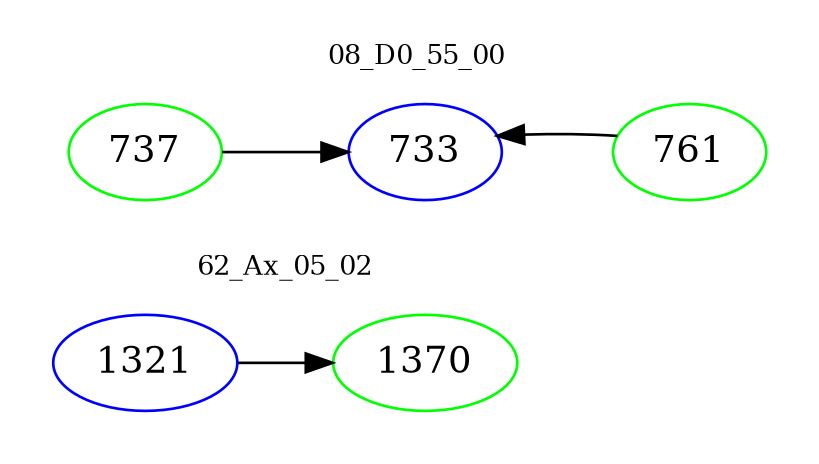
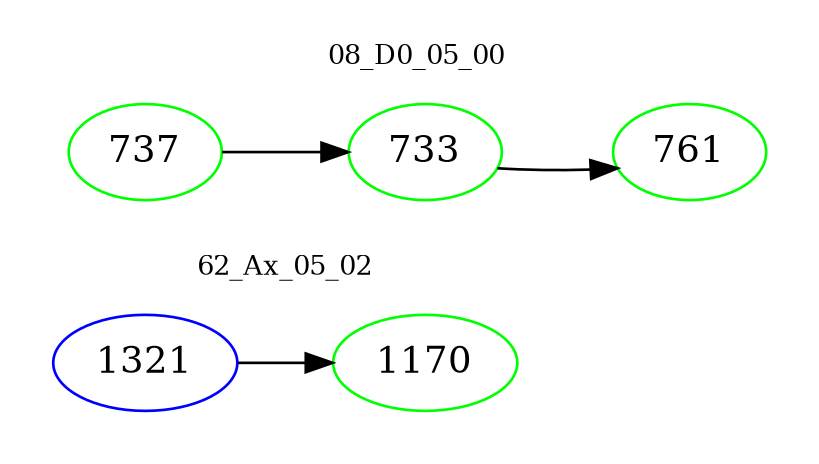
cluster "08_D0_55_00": label "08_D0_55_00" -> "08_D0_05_00"
edge "761" -> "733": reversed
node "733": color blue -> green
node "1370": label "1370" -> "1170"
